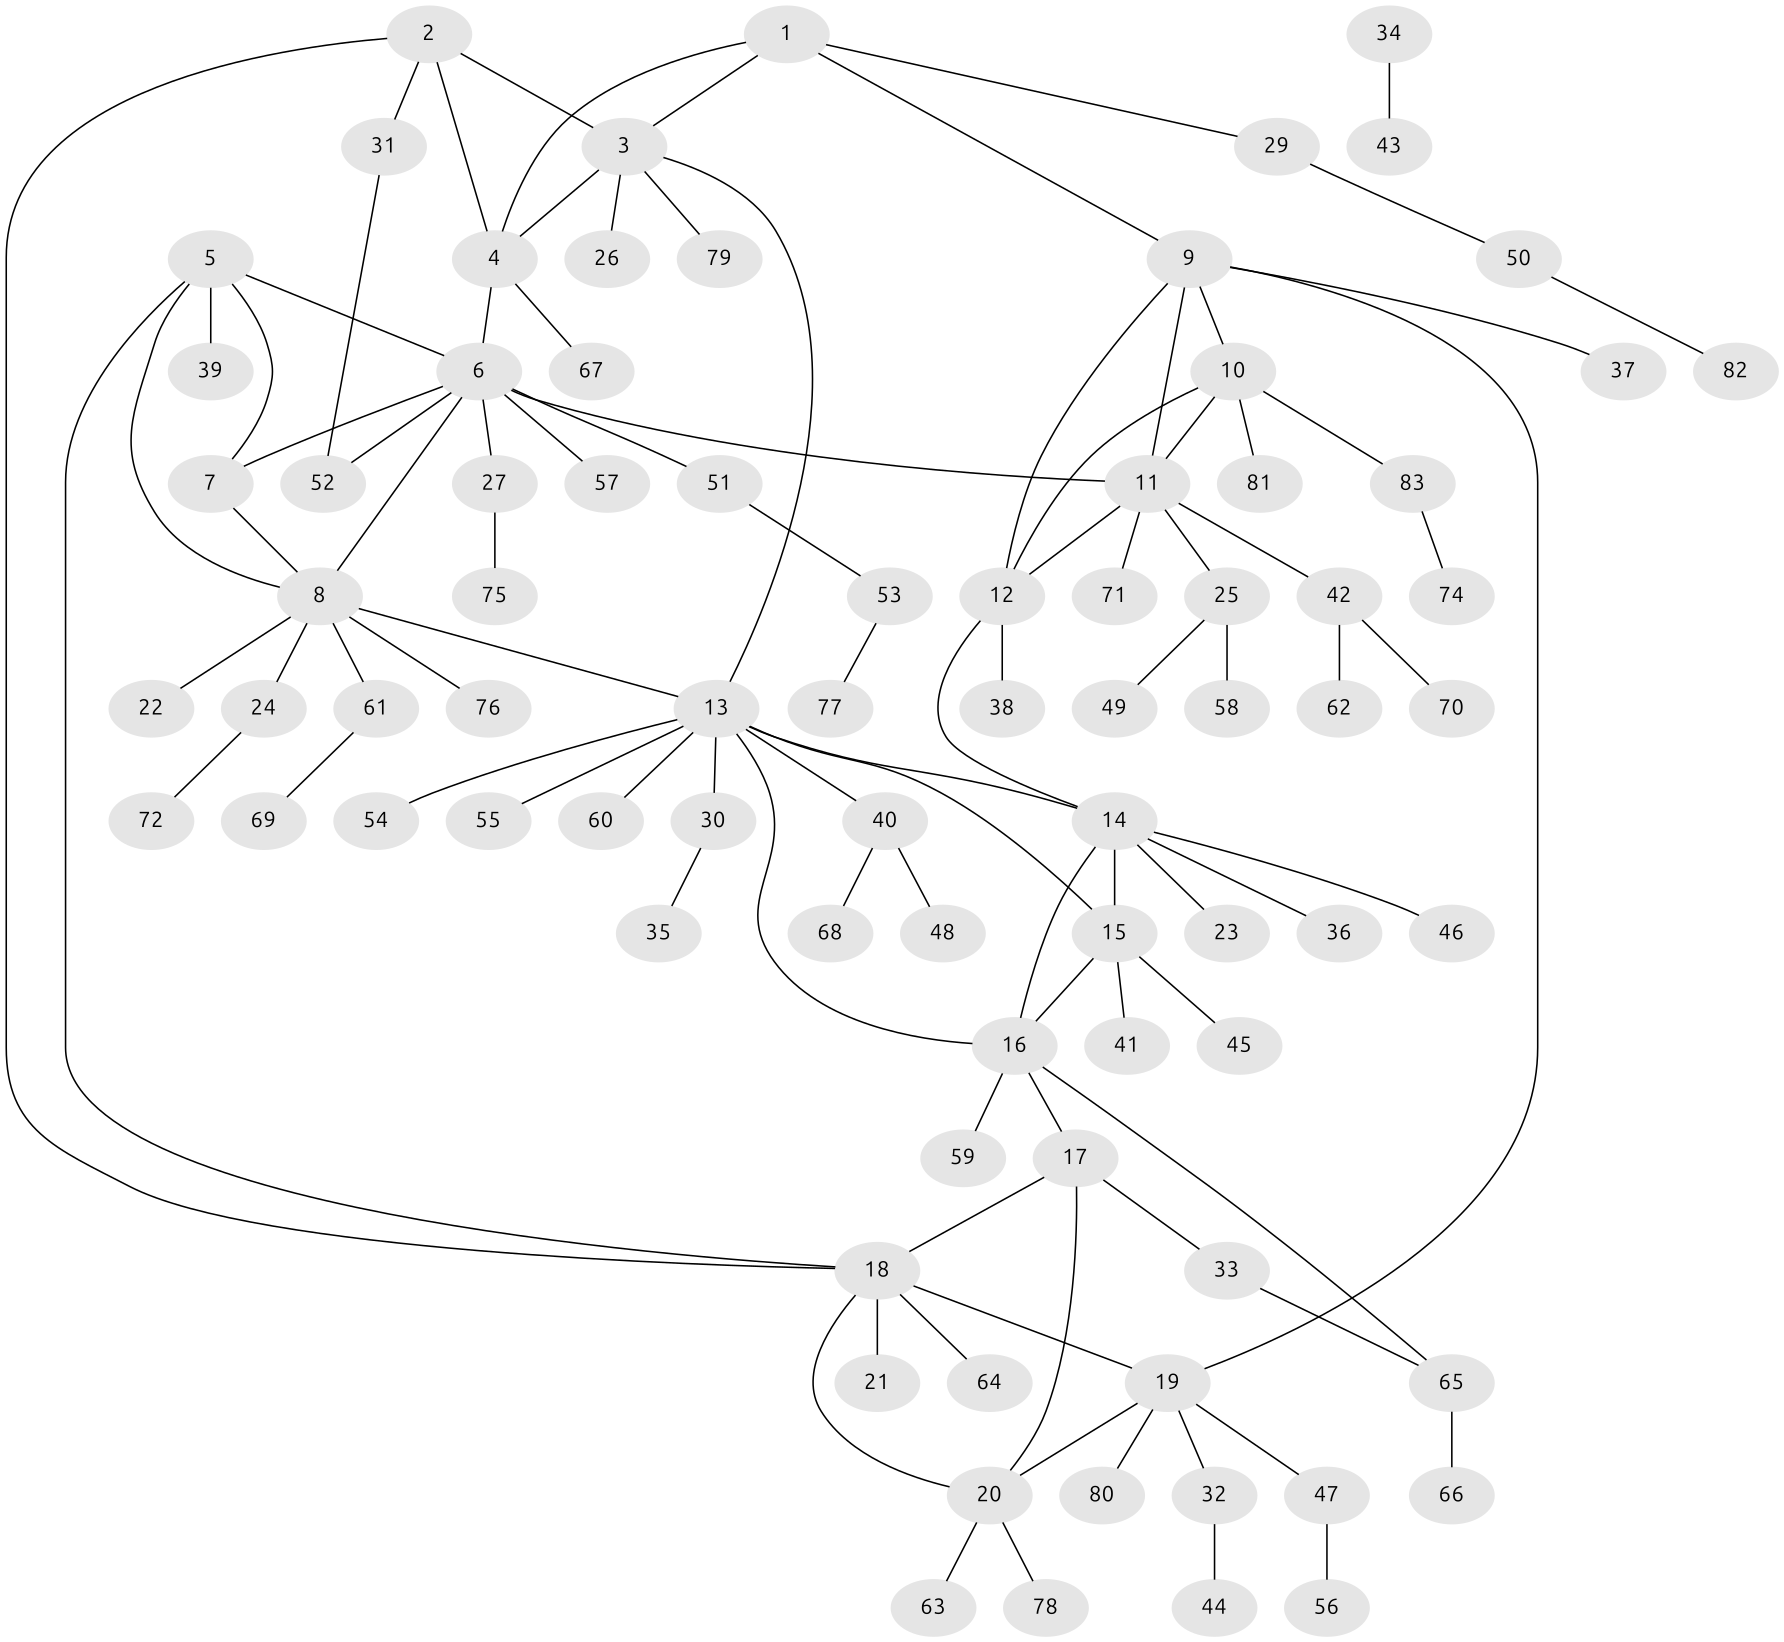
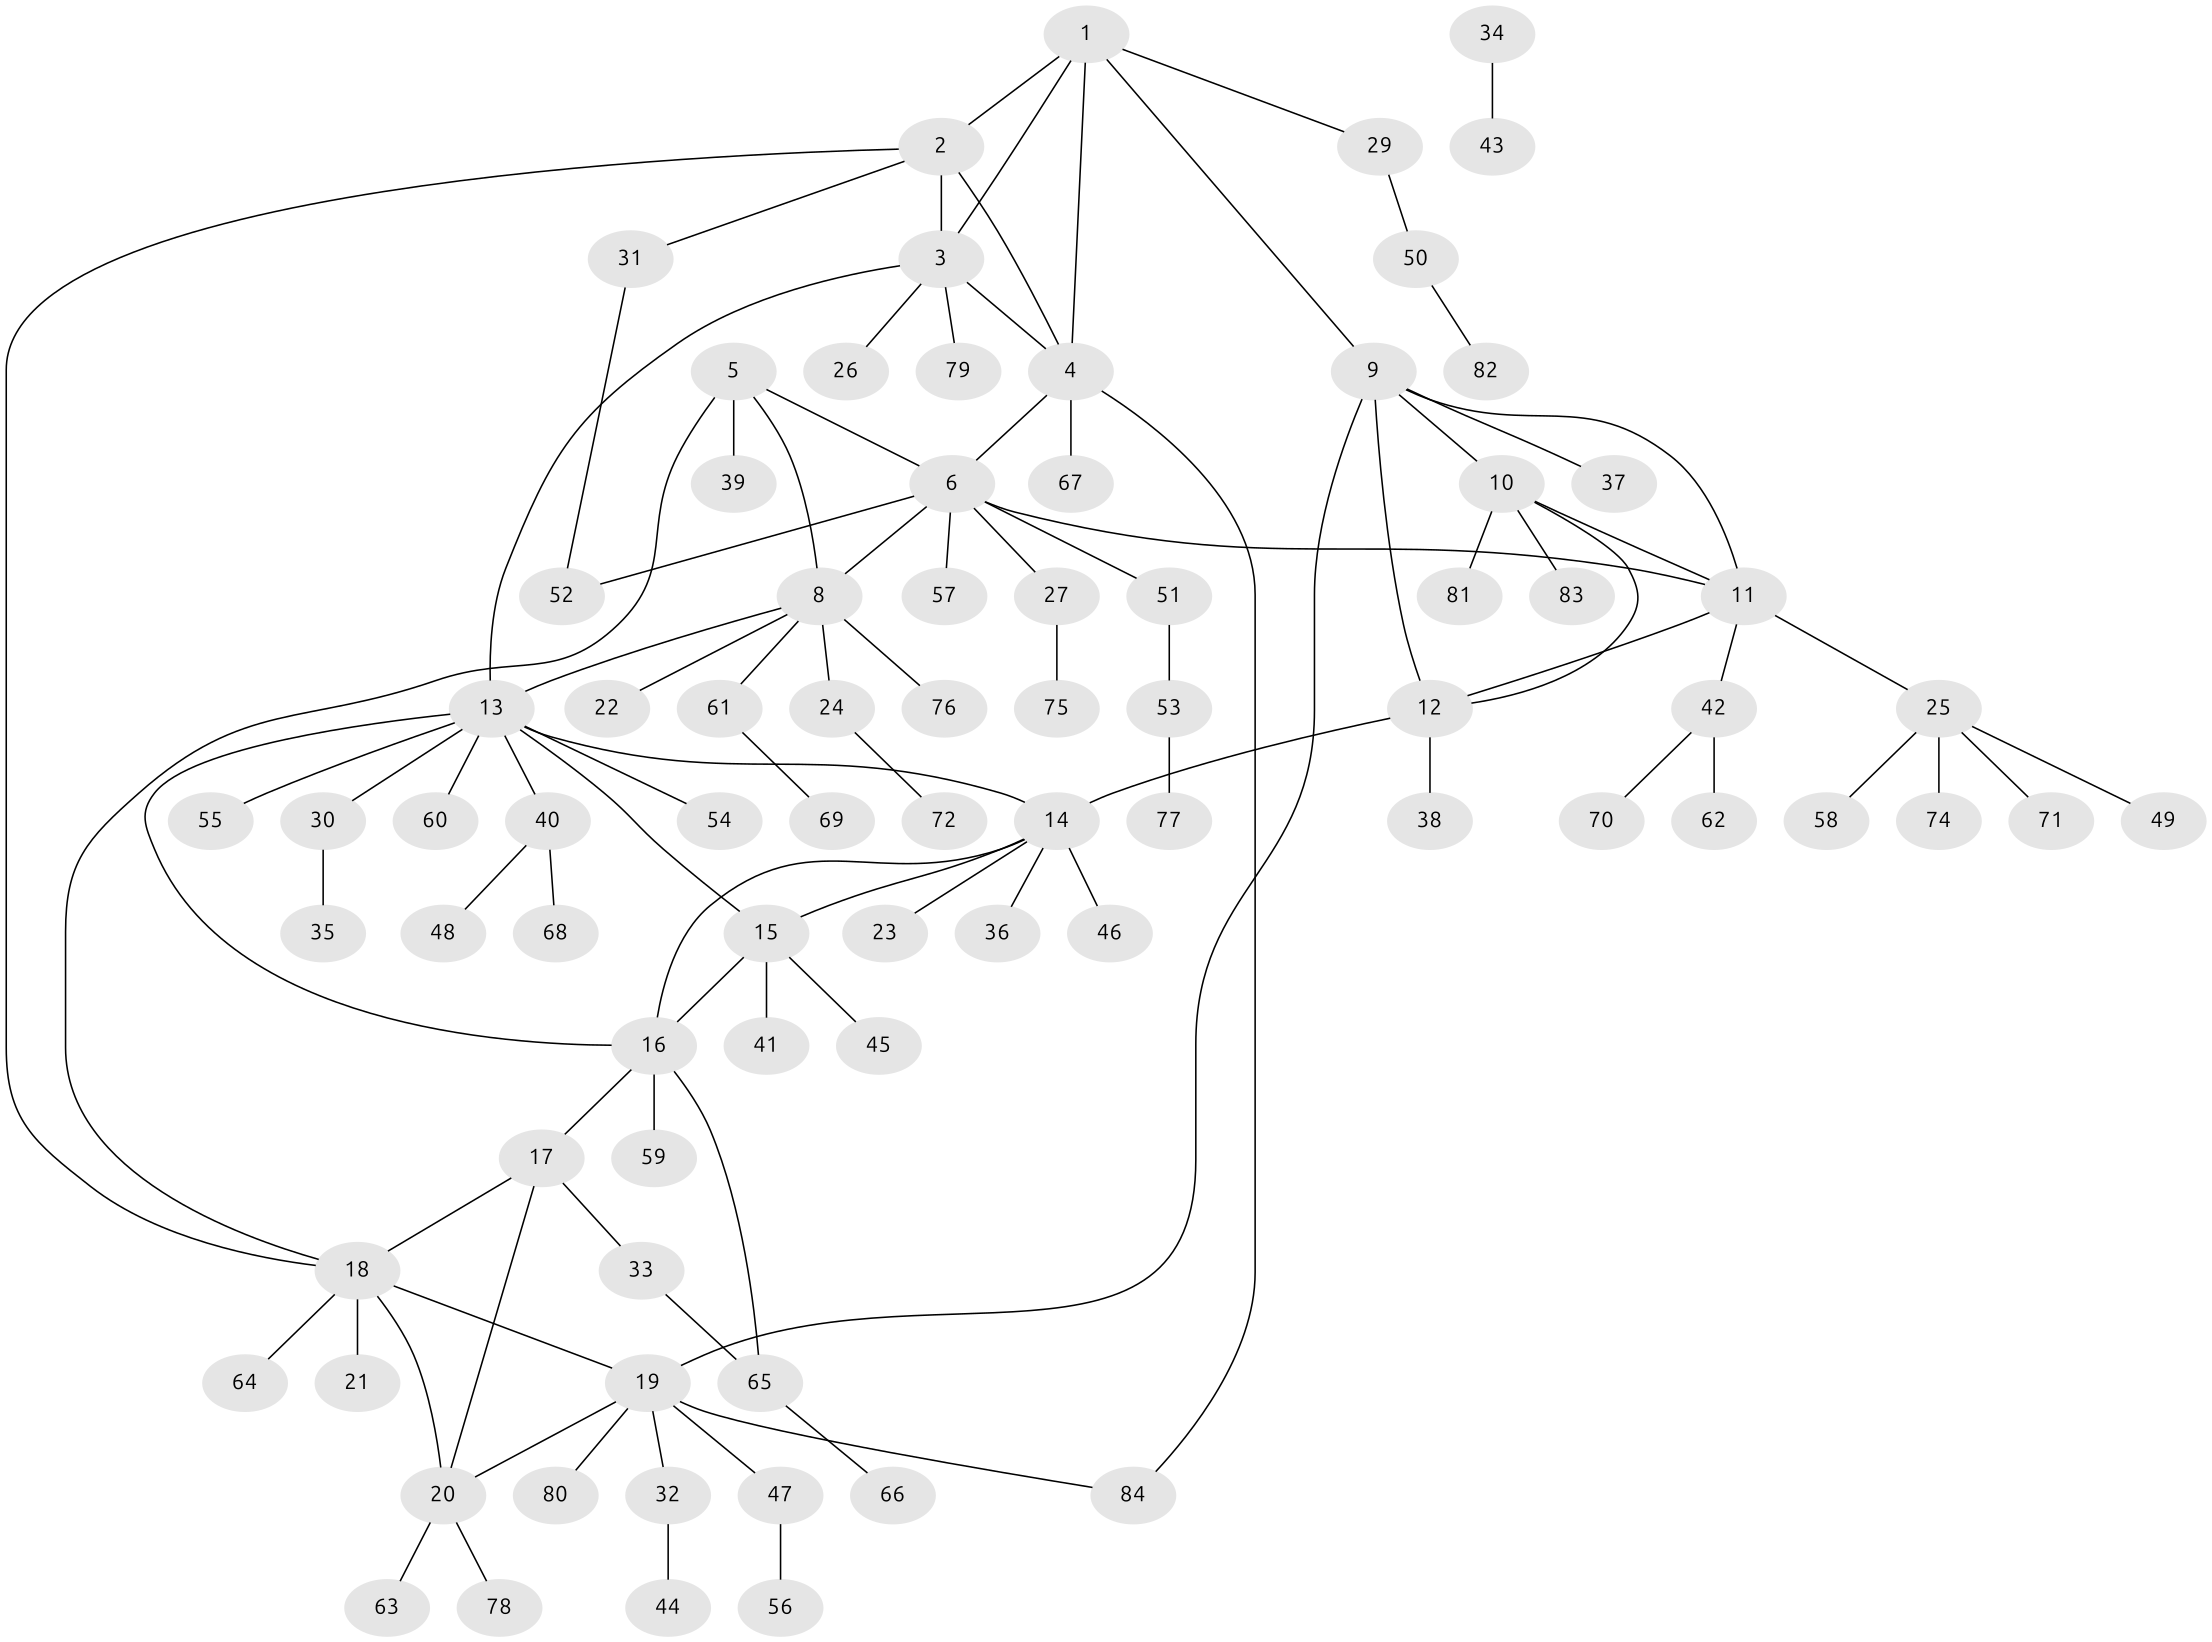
edge "1" -- "2": added
node "7": removed
edge "11" -- "71": now "25" -- "71"
edge "83" -- "74": now "25" -- "74"
node "84": added
